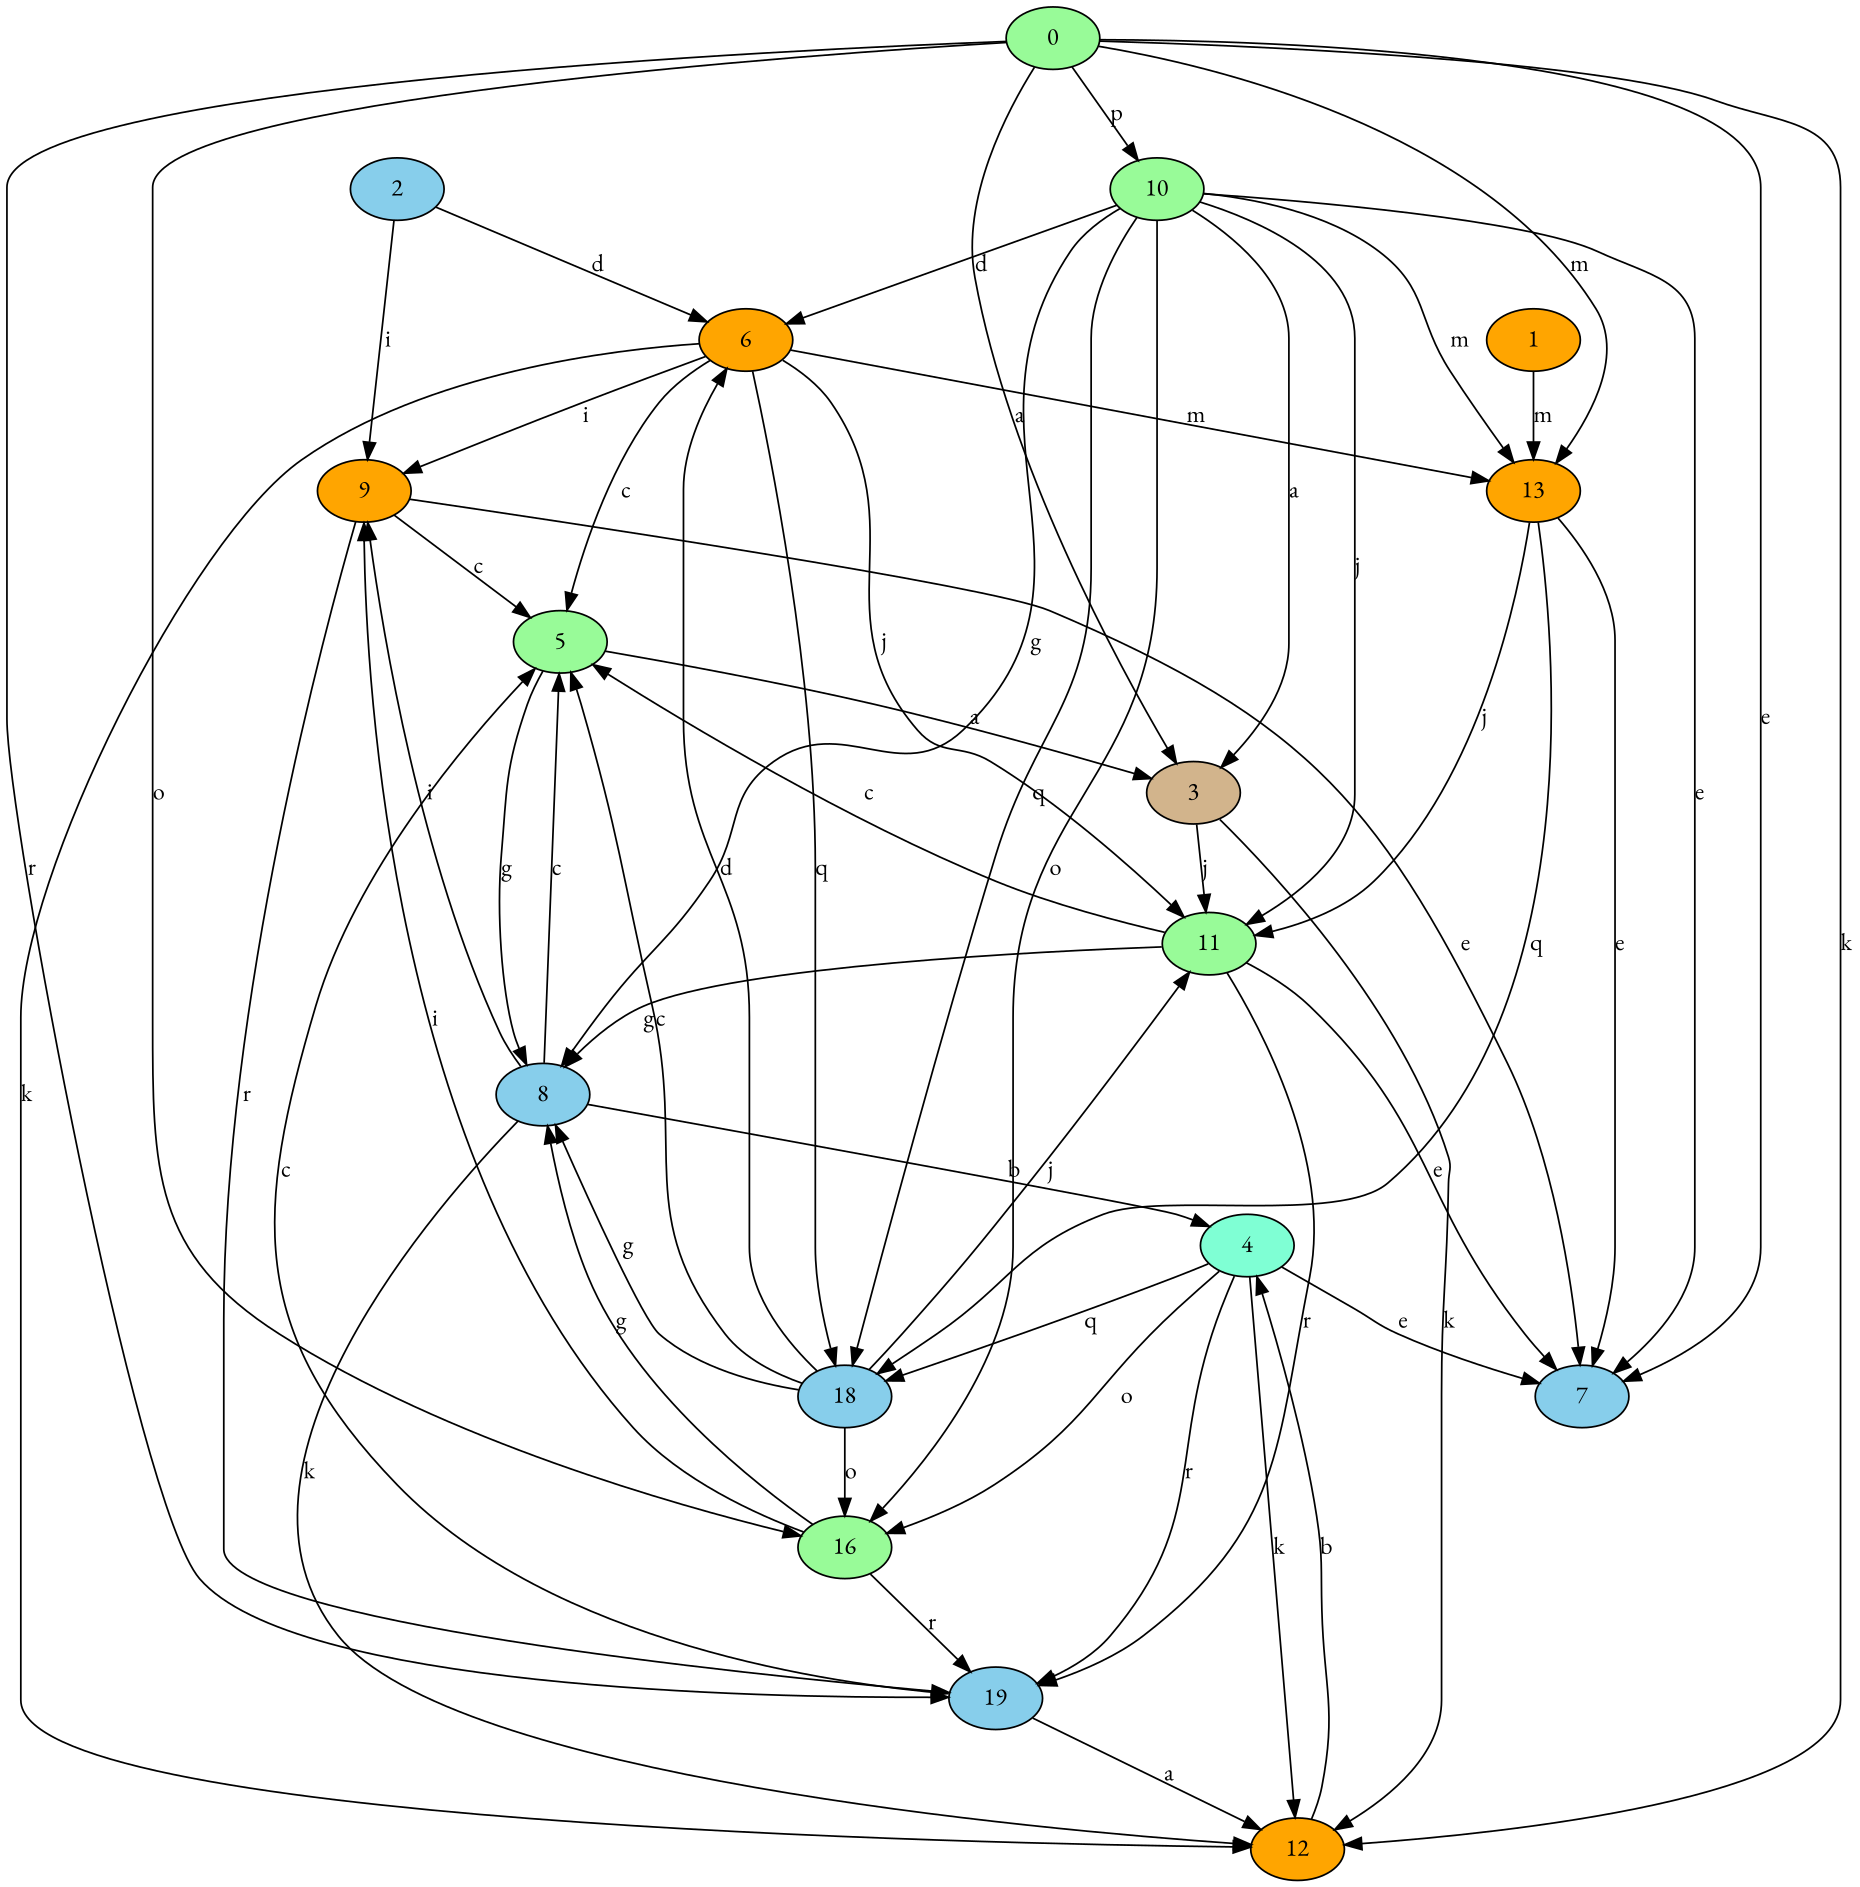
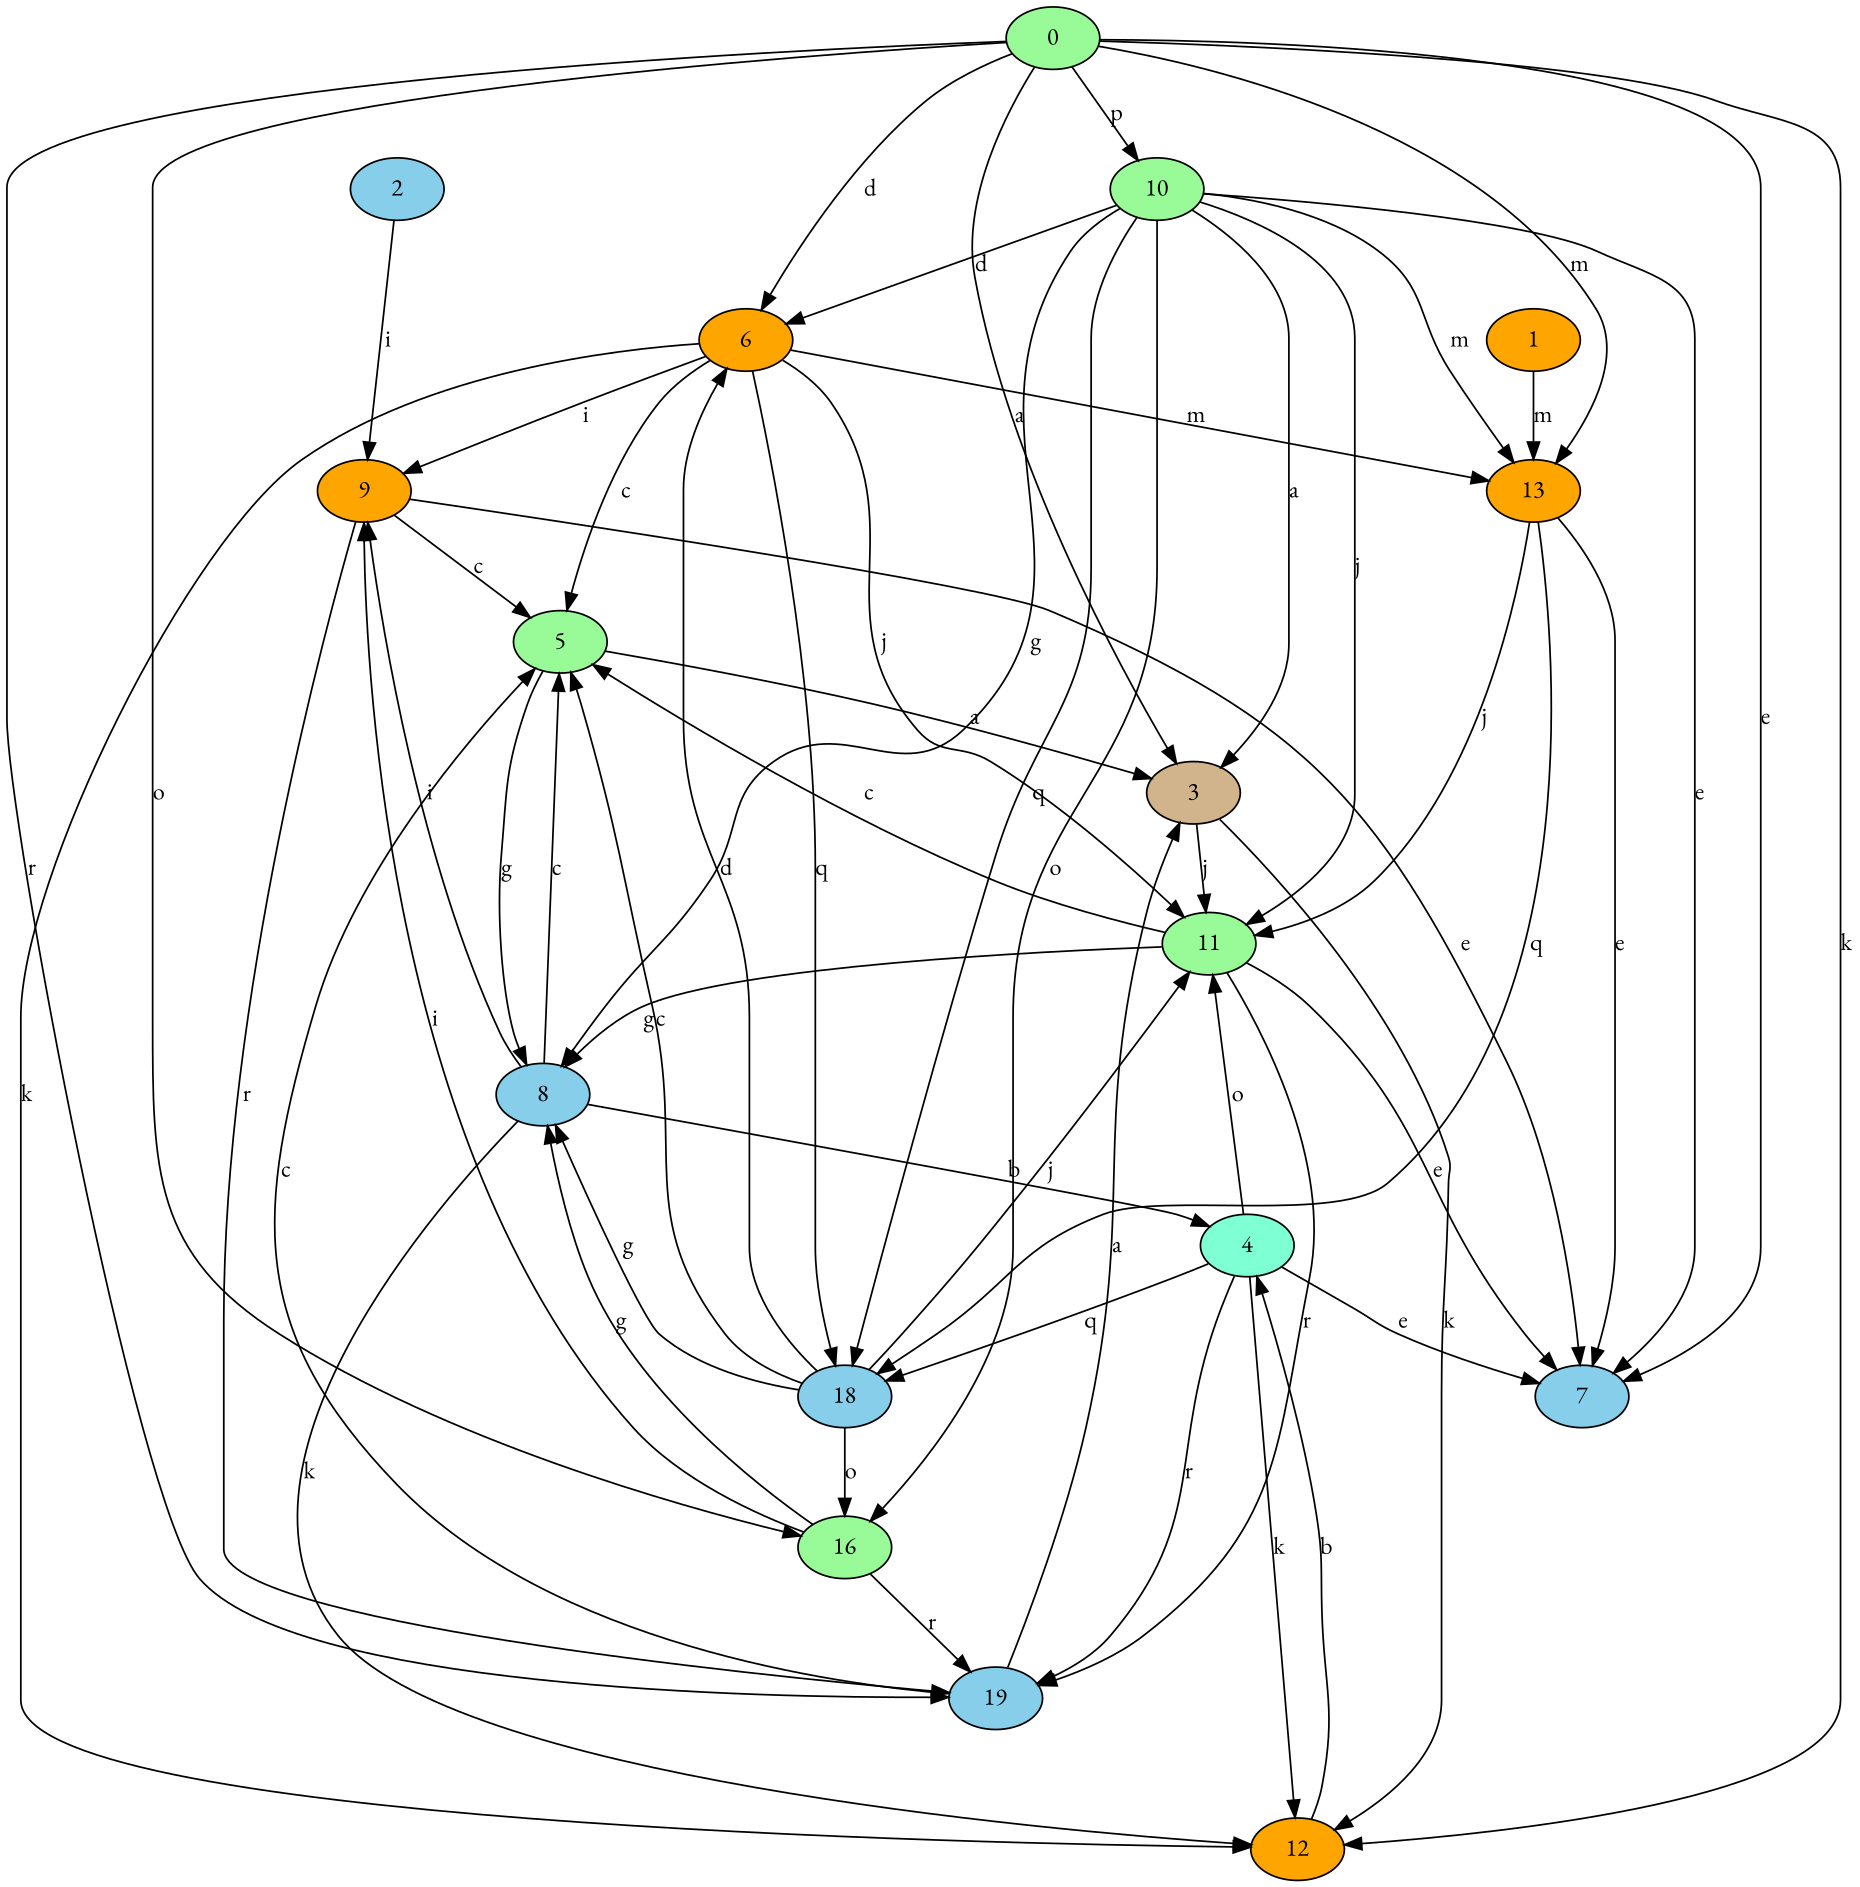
edge "2" -> "6": now "0" -> "6"
edge "4" -> "16": now "4" -> "11"
edge "19" -> "12": now "19" -> "3"
